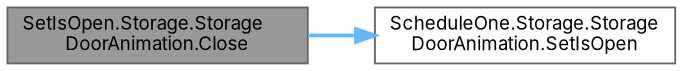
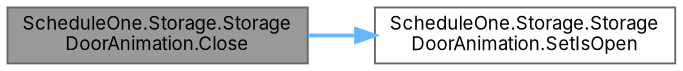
node "SetIsOpen.Storage.Storage DoorAnimation.Close": label "SetIsOpen.Storage.Storage DoorAnimation.Close" -> "ScheduleOne.Storage.Storage DoorAnimation.Close"
